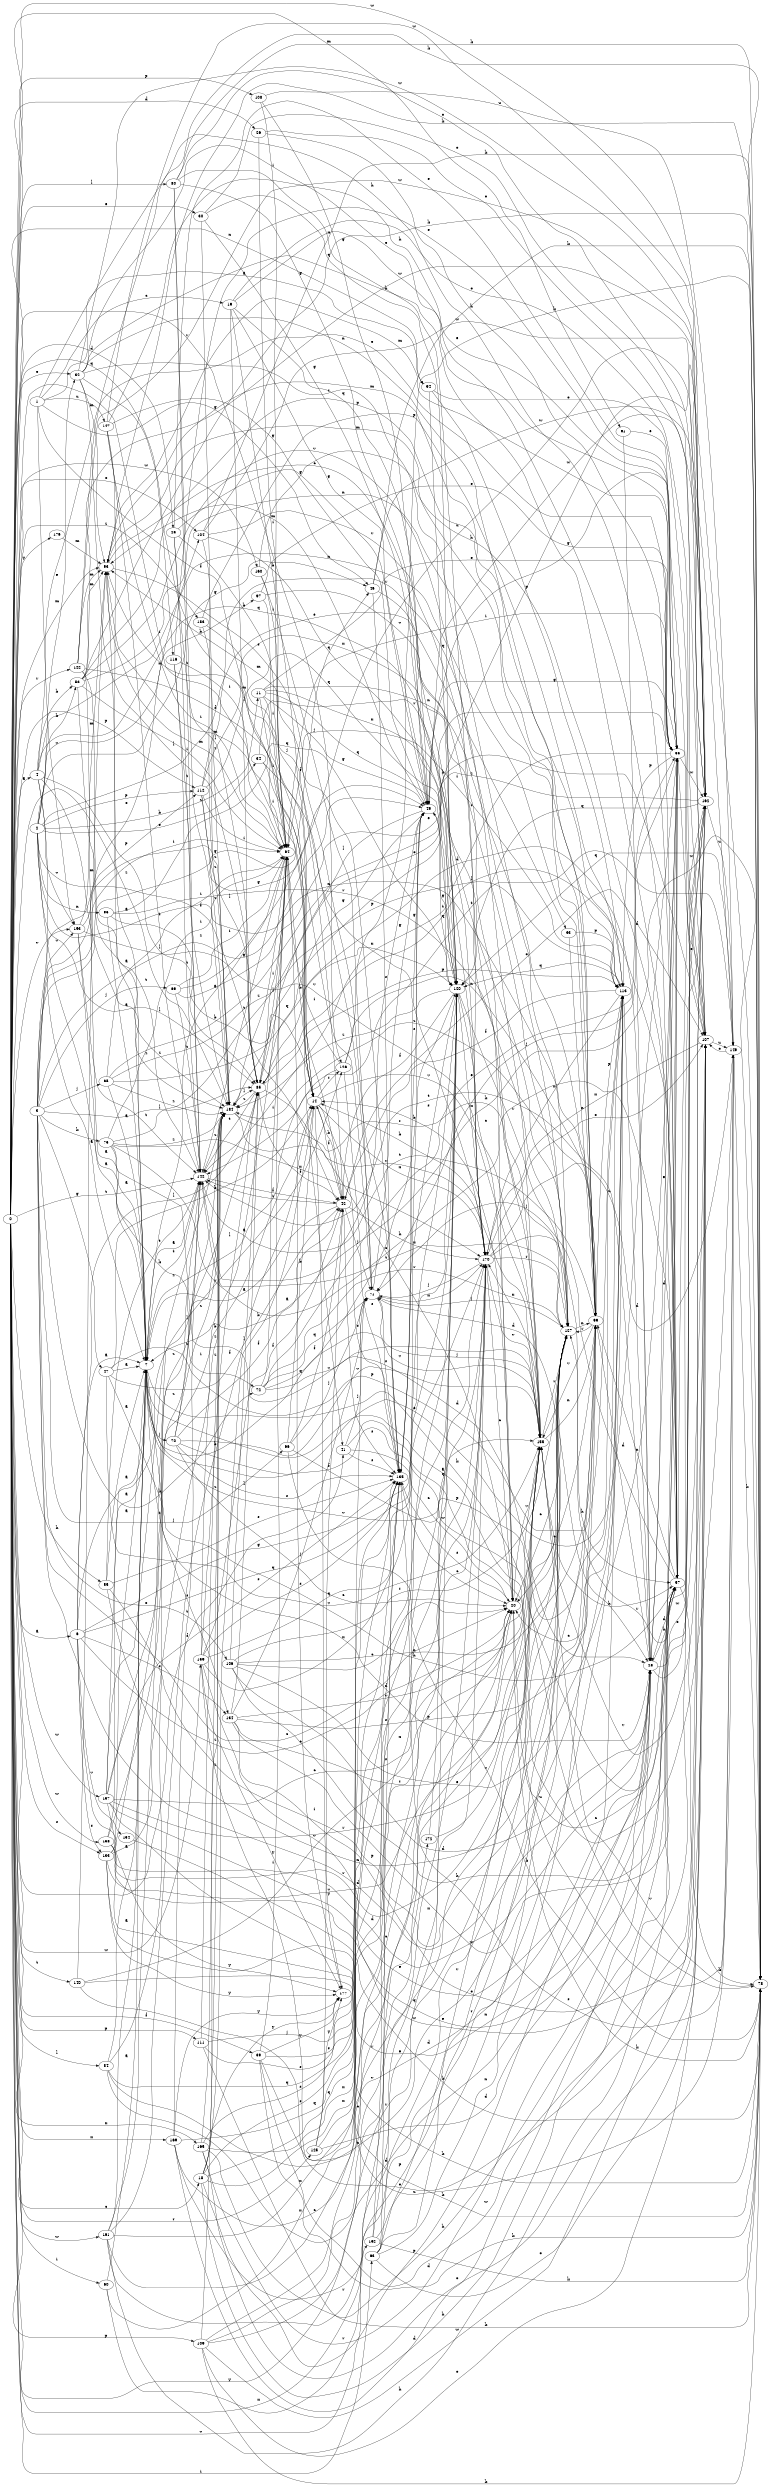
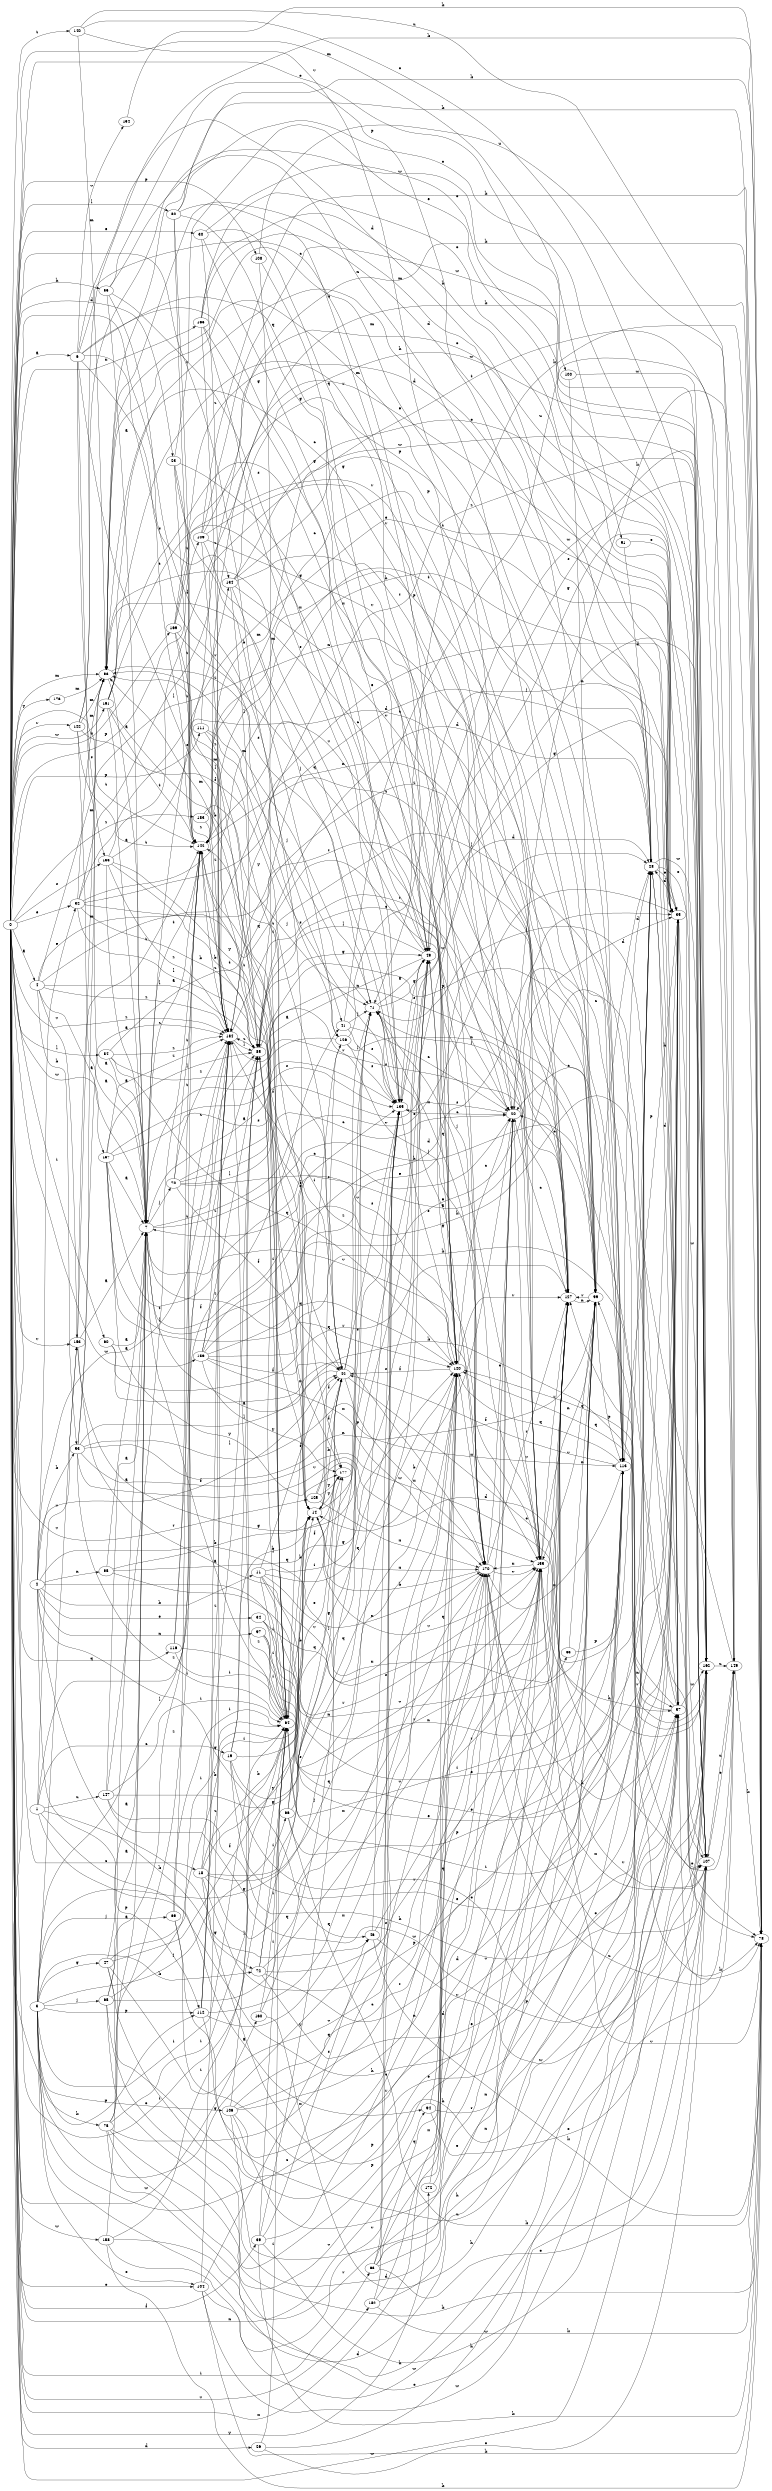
node "100": added
edge "120" -> "135": reversed
